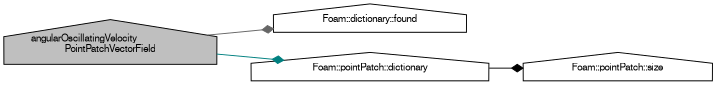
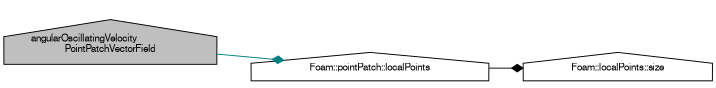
node "Foam::dictionary::found": removed
node "Foam::pointPatch::dictionary": label "Foam::pointPatch::dictionary" -> "Foam::pointPatch::localPoints"
node "Foam::pointPatch::size": label "Foam::pointPatch::size" -> "Foam::localPoints::size"
